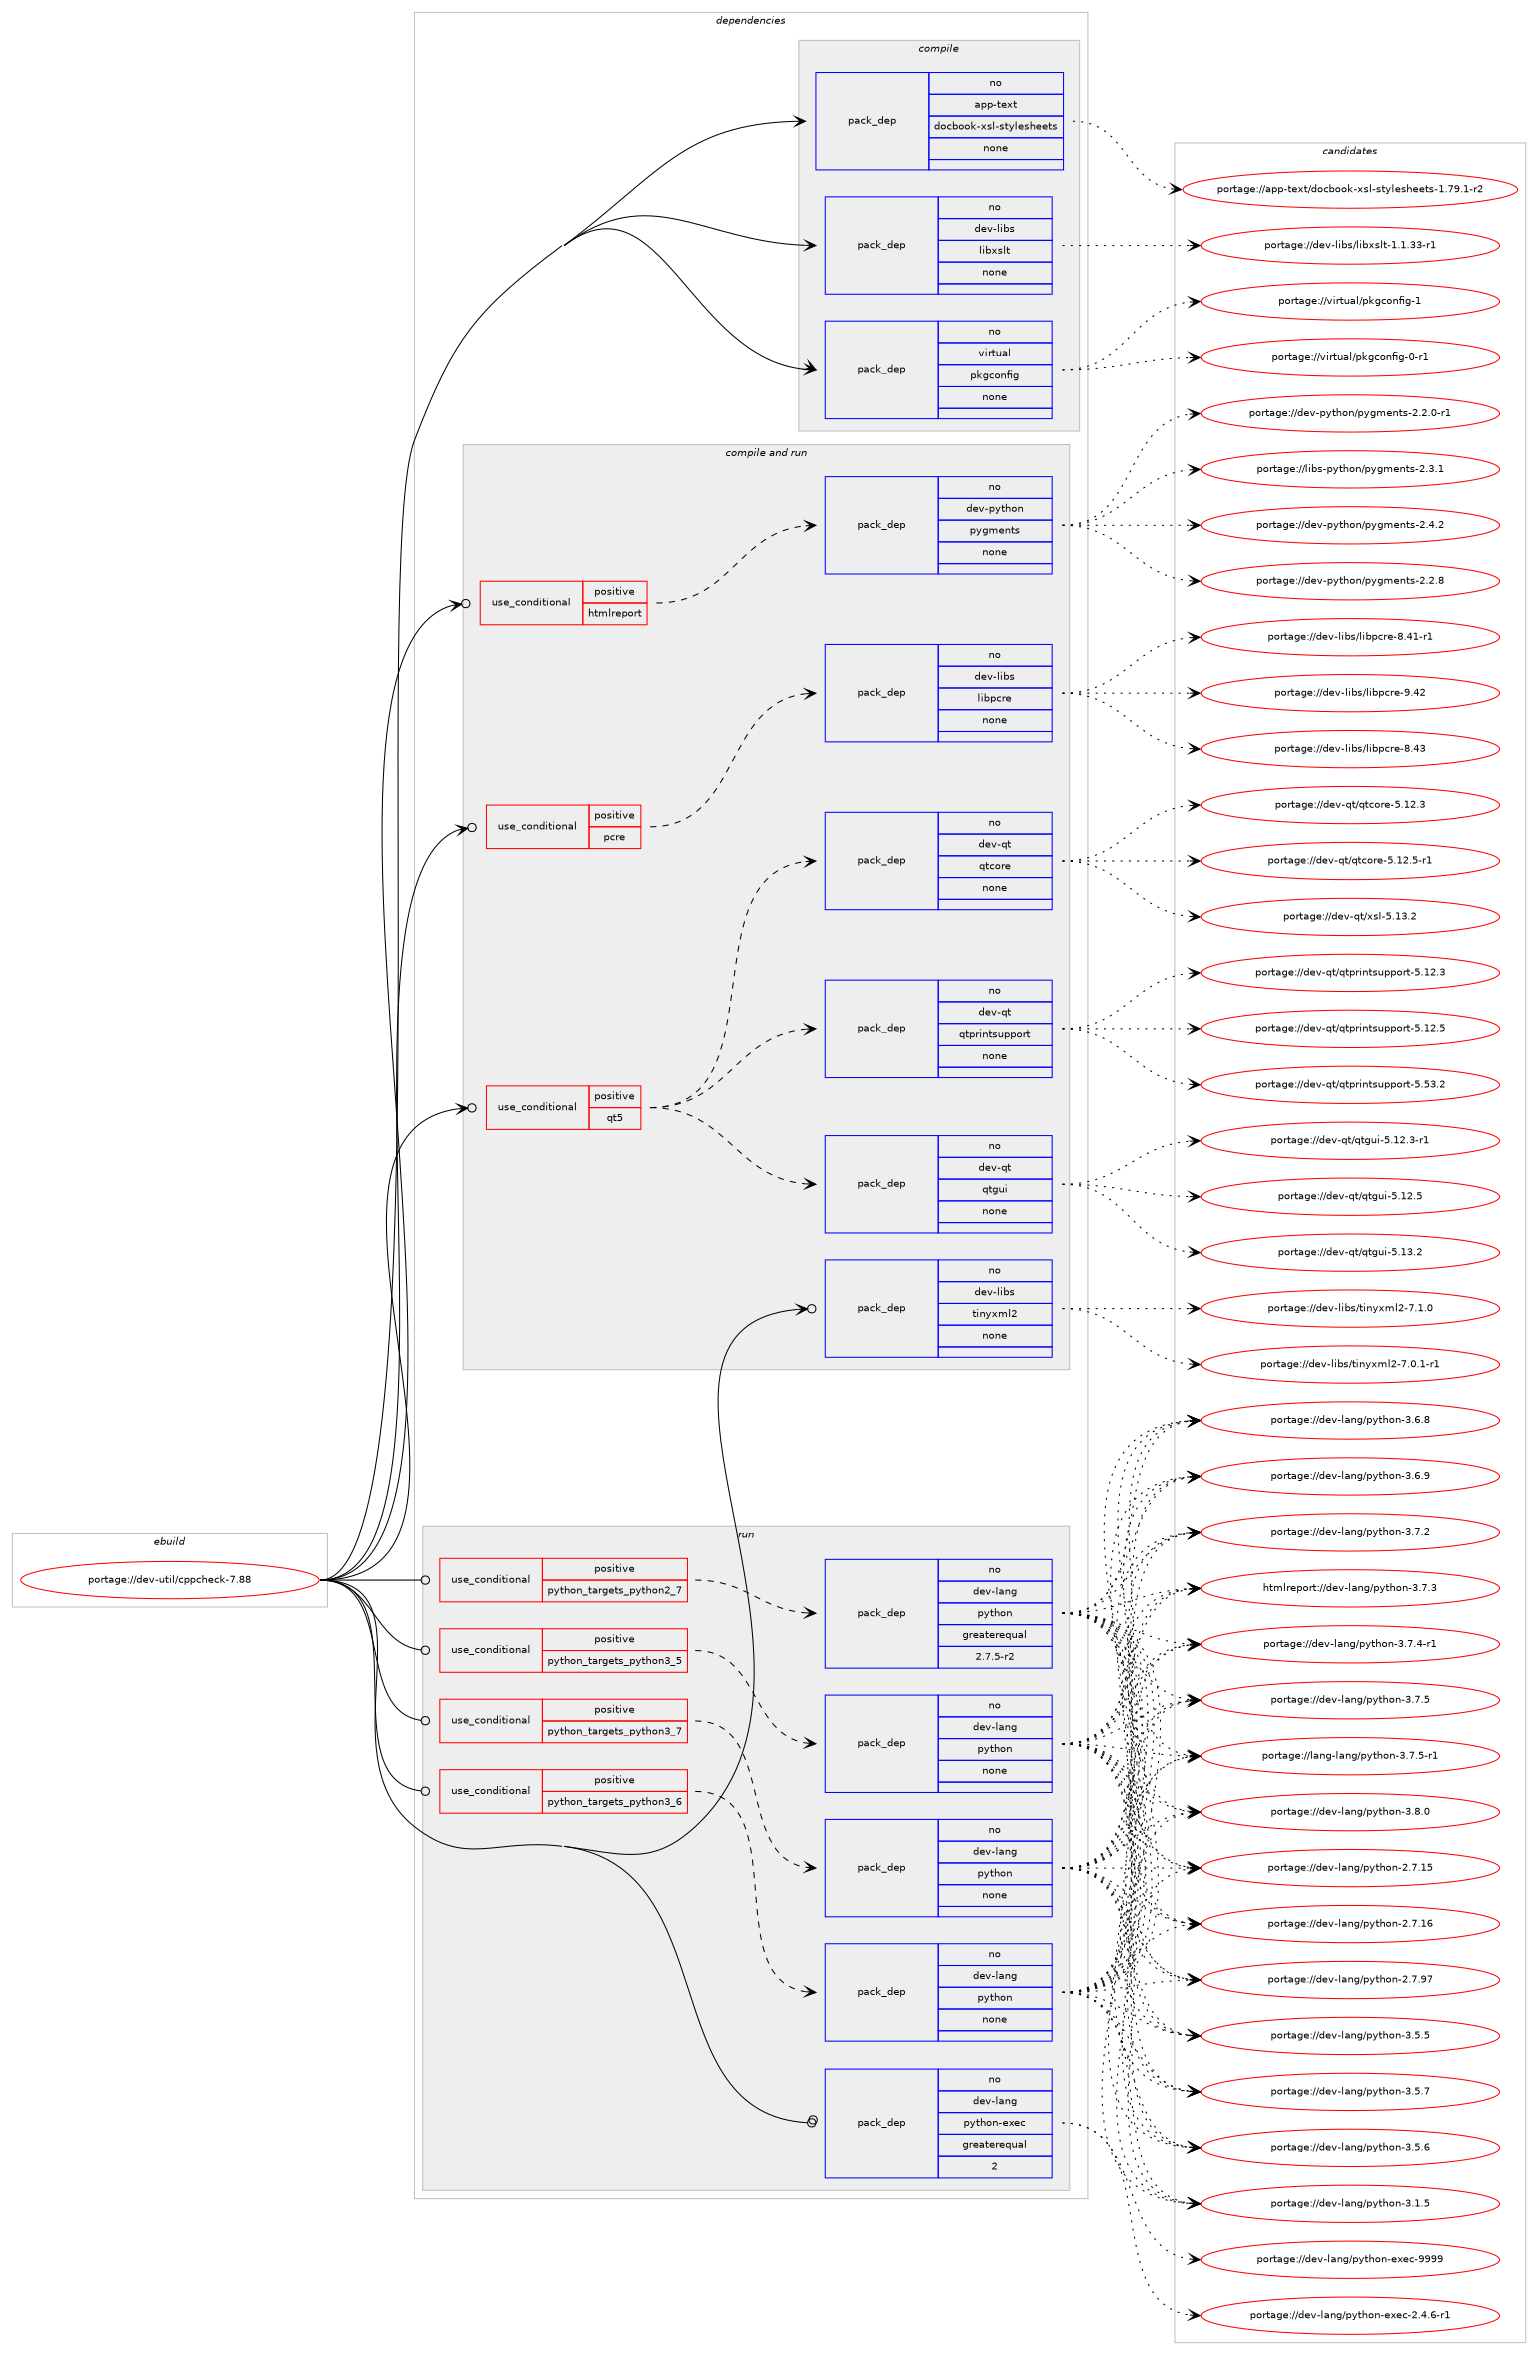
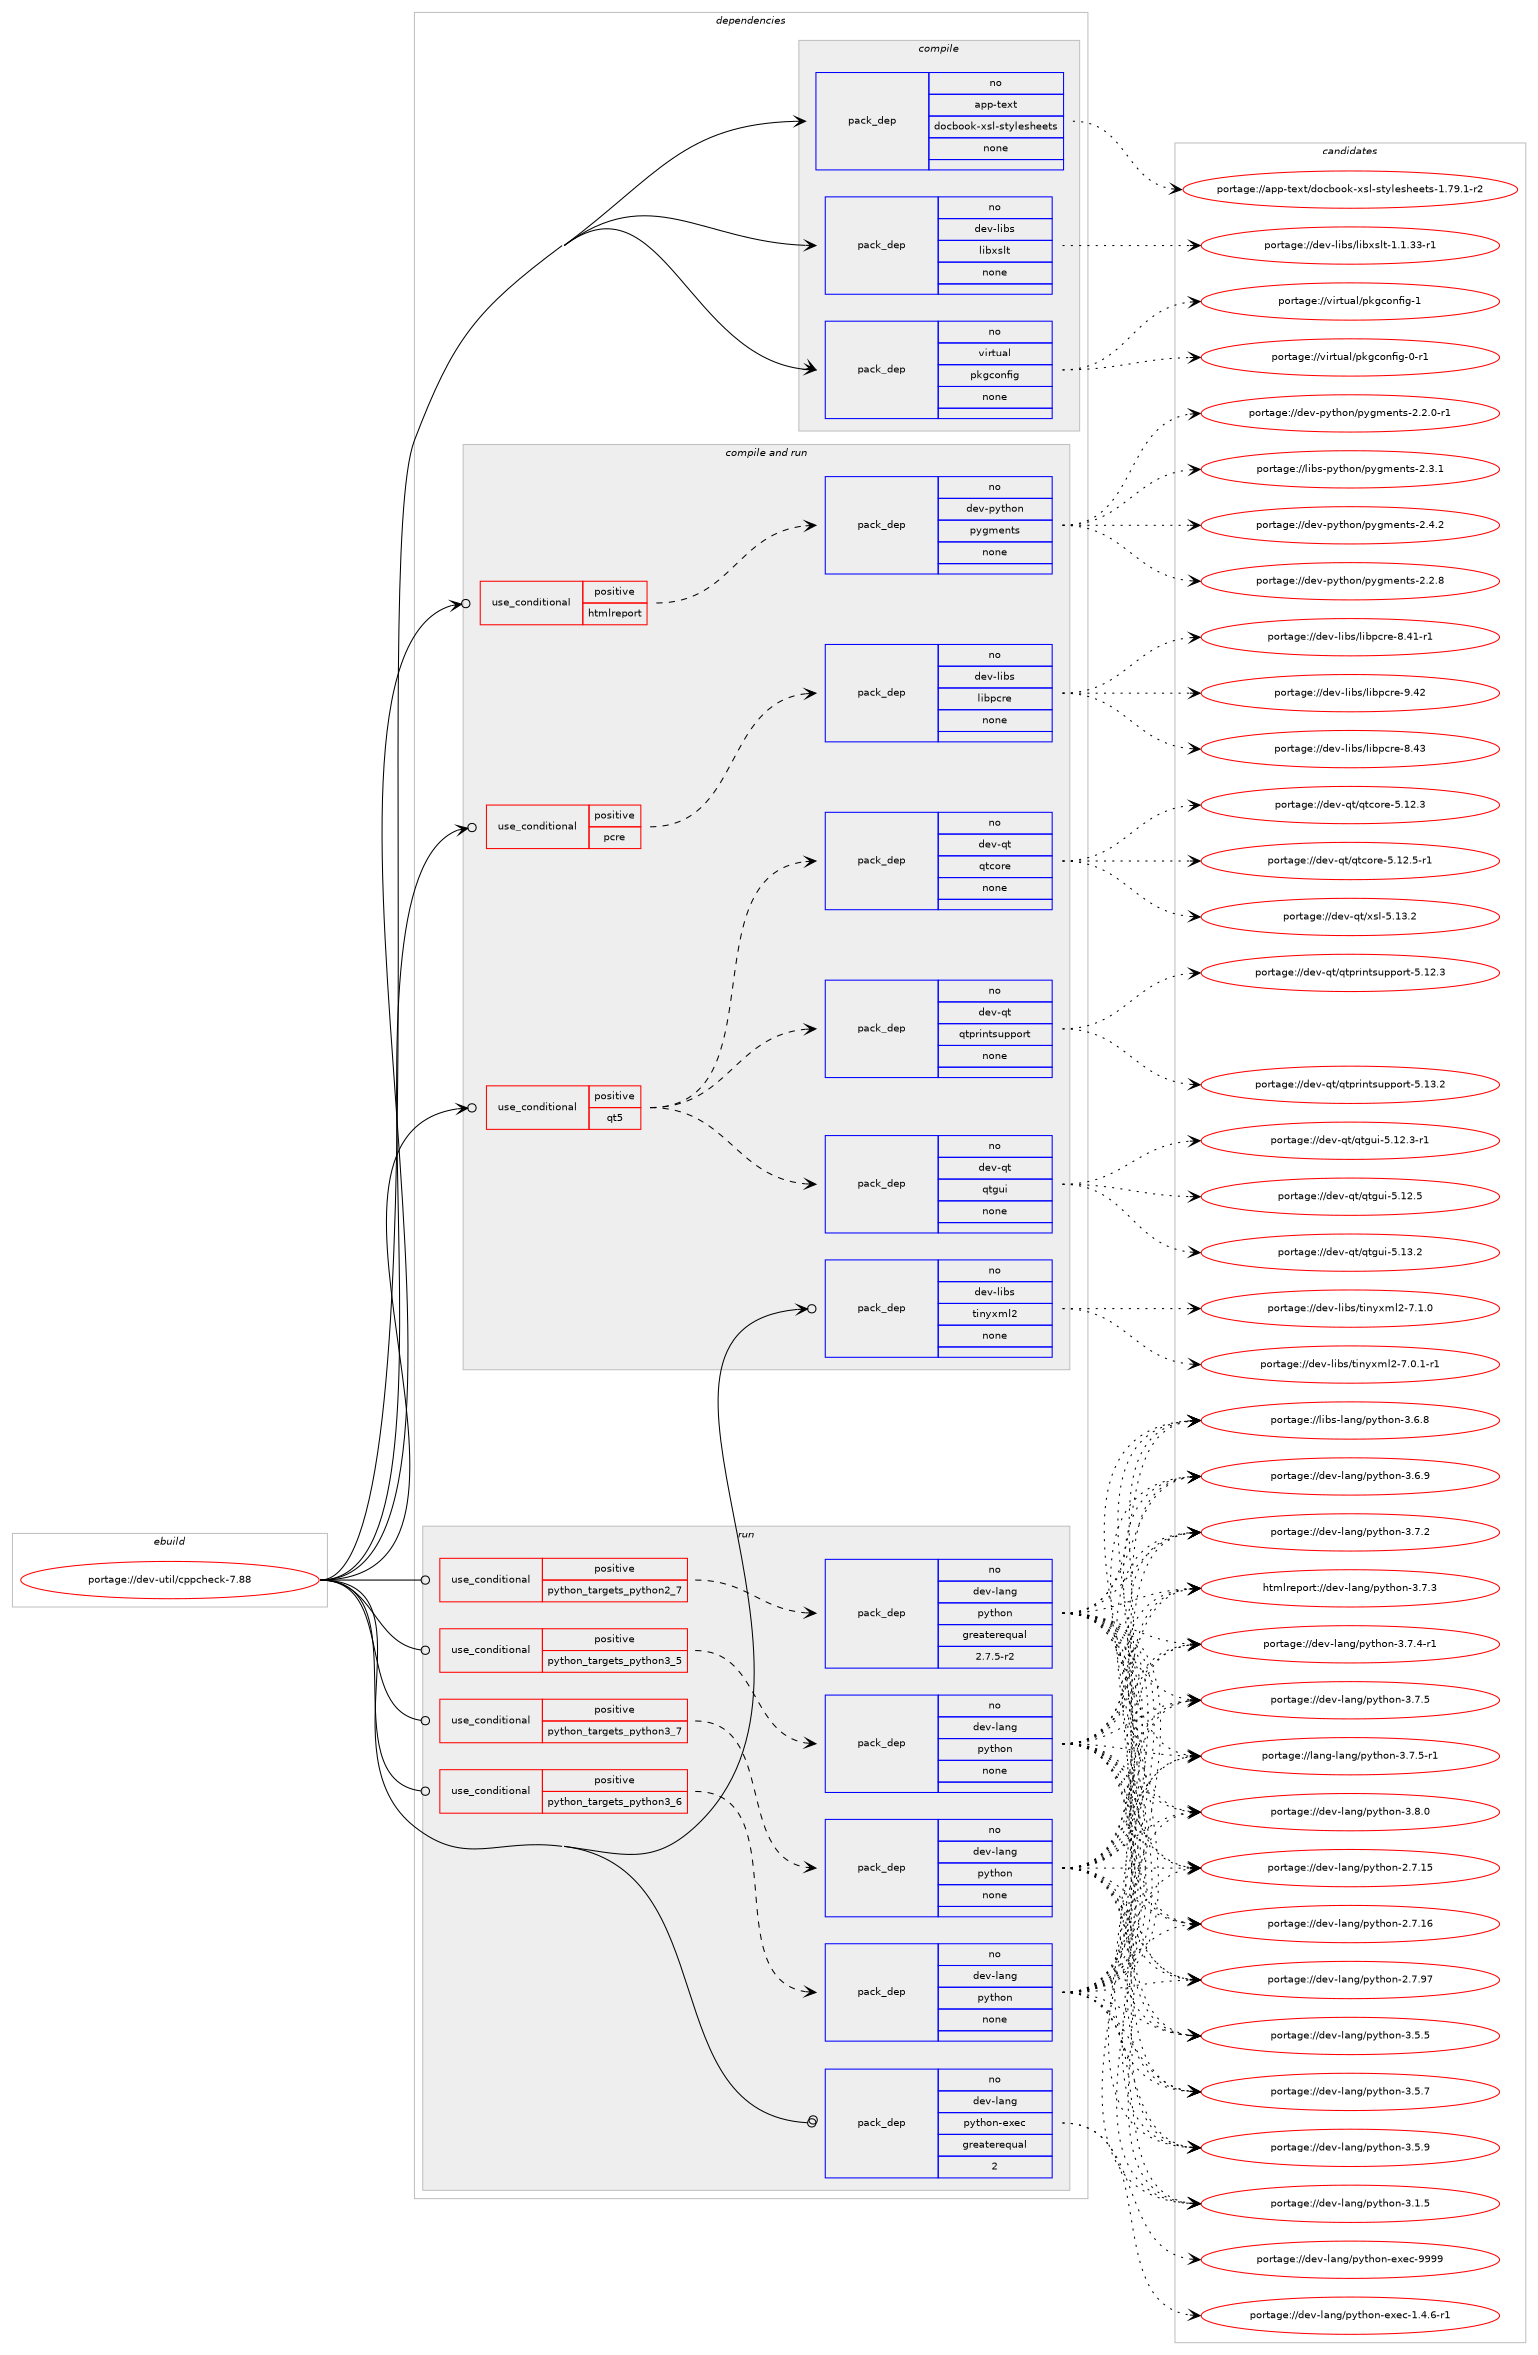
node "portage://dev-qt/qtprintsupport-5.12.5": removed
node "portage://dev-qt/qtprintsupport-5.53.2": label "portage://dev-qt/qtprintsupport-5.53.2" -> "portage://dev-qt/qtprintsupport-5.13.2"
node "portage://dev-lang/python-3.6.8": label "portage://dev-lang/python-3.6.8" -> "portage://libs-lang/python-3.6.8"
node "portage://dev-lang/python-3.5.6": label "portage://dev-lang/python-3.5.6" -> "portage://dev-lang/python-3.5.9"
node "portage://dev-lang/python-exec-2.4.6-r1": label "portage://dev-lang/python-exec-2.4.6-r1" -> "portage://dev-lang/python-exec-1.4.6-r1"
